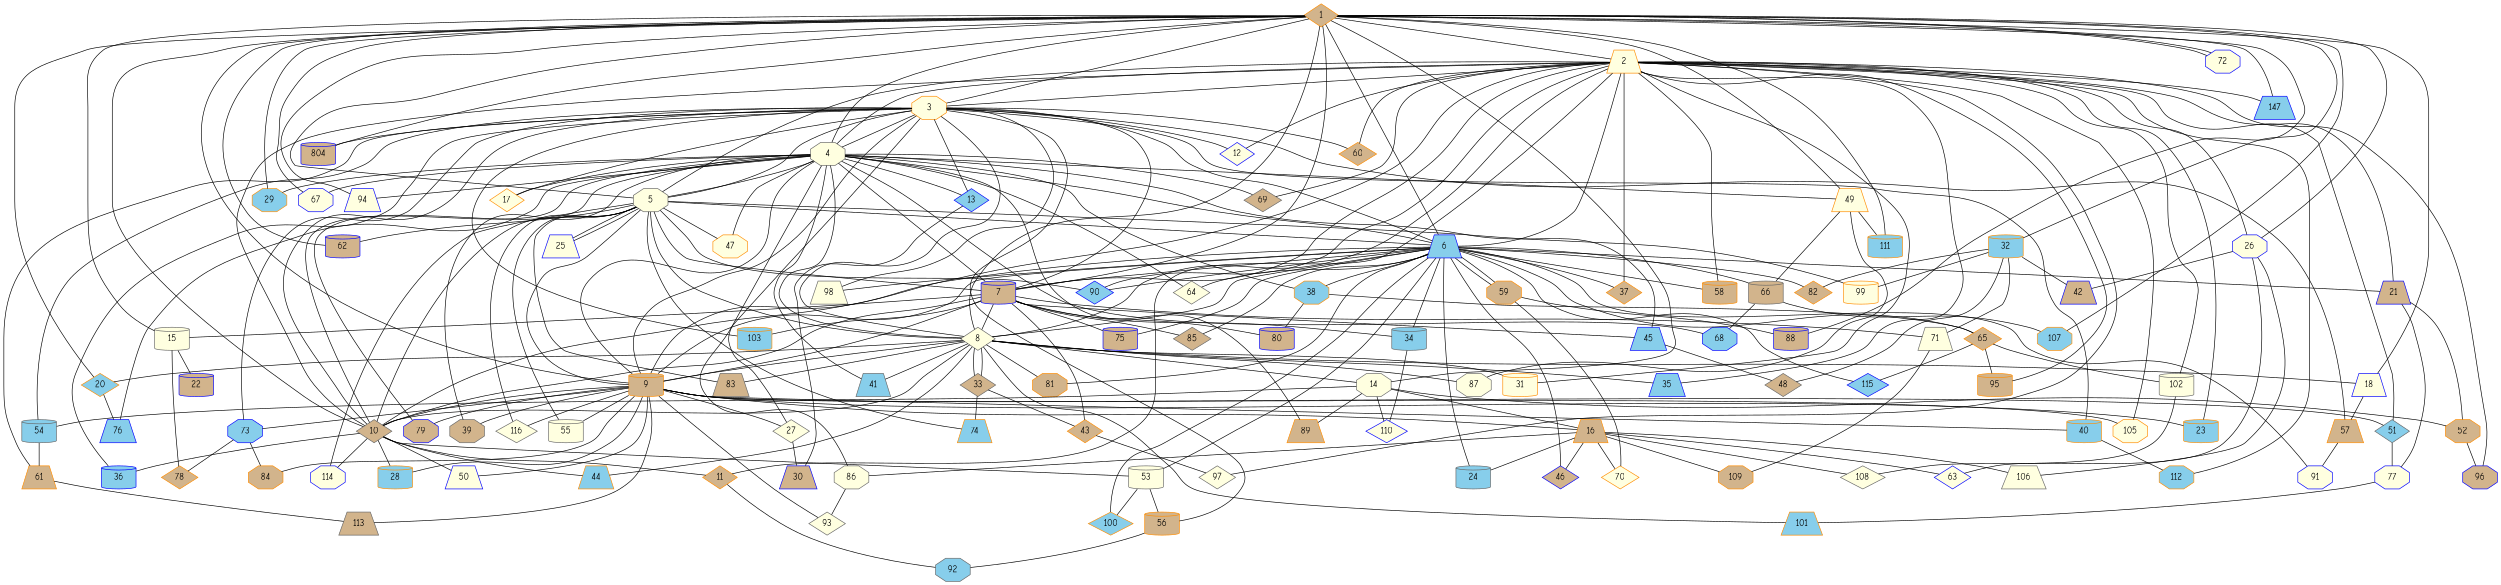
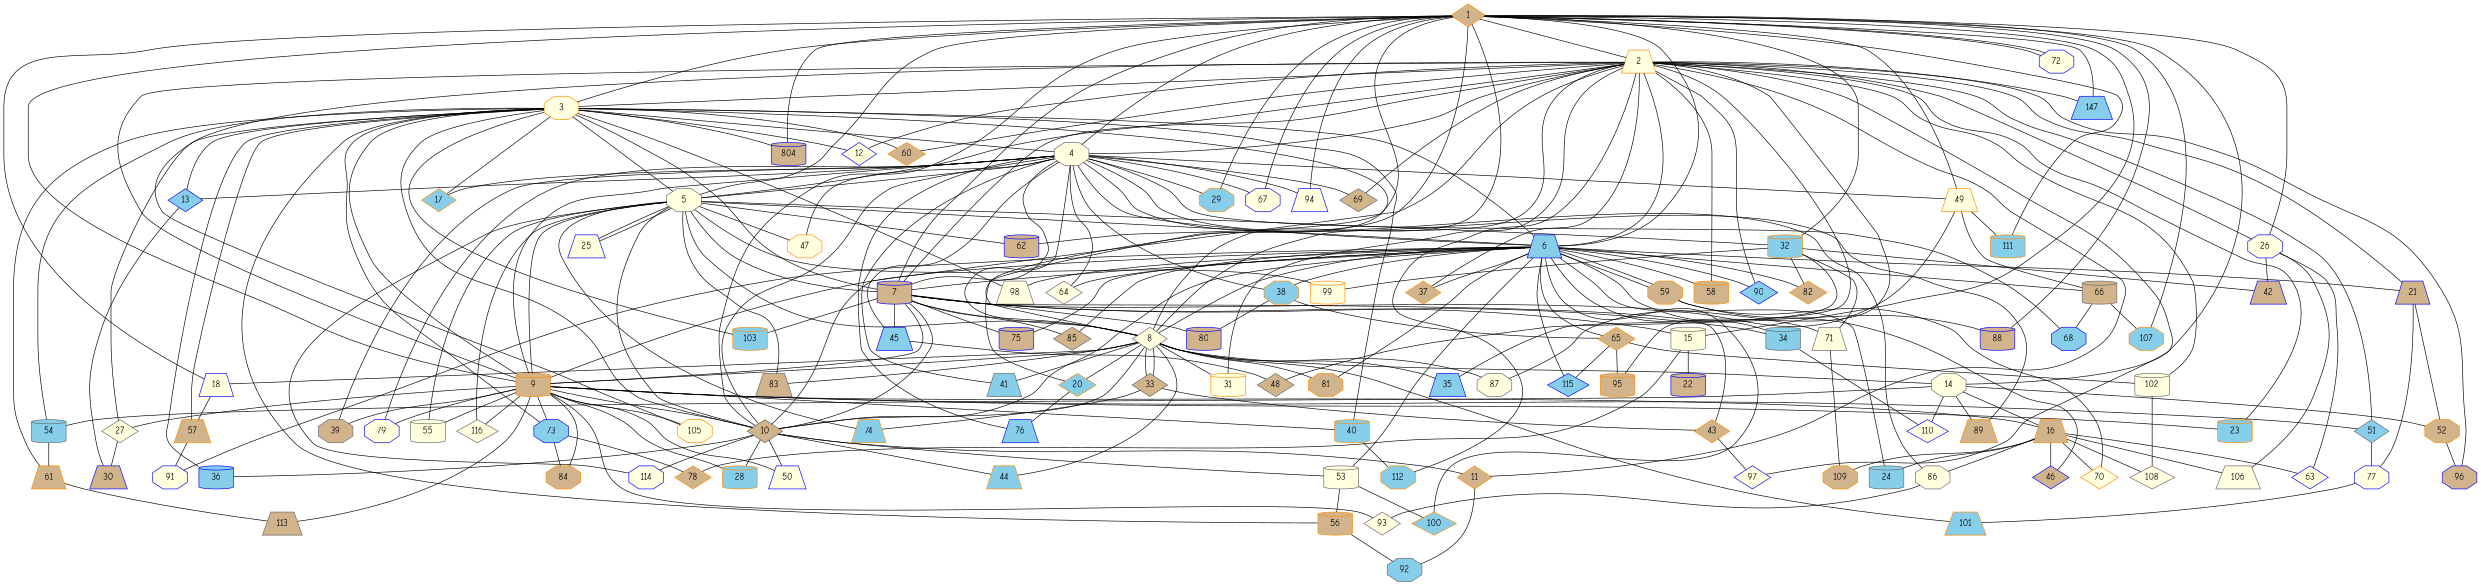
node "17": fillcolor lightyellow -> skyblue
edge "5" -- "90": now "5" -- "32"
node "79": fillcolor tan -> lightyellow
node "97": color gray40 -> blue
